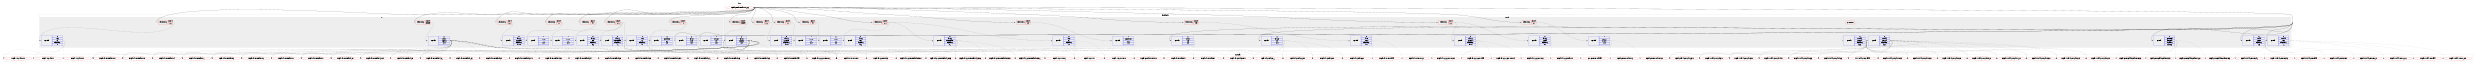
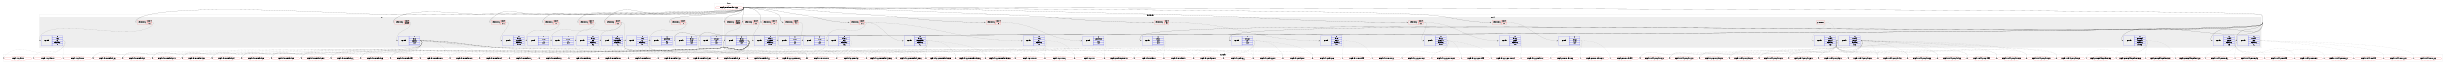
node "portage://dev-db/postgresql-9.6.16": removed
node "portage://dev-ant/jdbc-postgresql-9.2_p1003": label "portage://dev-ant/jdbc-postgresql-9.2_p1003" -> "portage://dev-java/jdbc-postgresql-9.2_p1003"
node "portage://app-forensics/libs-3.7.18": label "portage://app-forensics/libs-3.7.18" -> "portage://app-forensics/afflib-3.7.18"
node "pack://app-doc/doxygen-9999": label "pack://app-doc/doxygen-9999" -> "portage://app-doc/doxygen-9999"
node "sys://sys-devel/automake-9999": label "sys://sys-devel/automake-9999" -> "portage://sys-devel/automake-9999"
node "portage://sys-devel/automake-1.15.1-r2": label "portage://sys-devel/automake-1.15.1-r2" -> "portage://sys-lang/automake-1.15.1-r2"
node "portage://sys-devel/autoconf-2.64-r1": label "portage://sys-devel/autoconf-2.64-r1" -> "postgresql://sys-devel/autoconf-2.64-r1"
